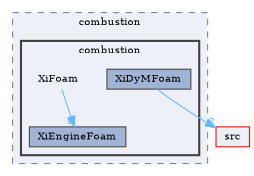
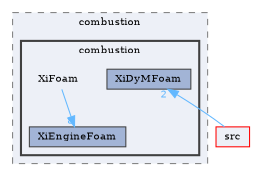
edge "XiDyMFoam" -> "src": reversed
